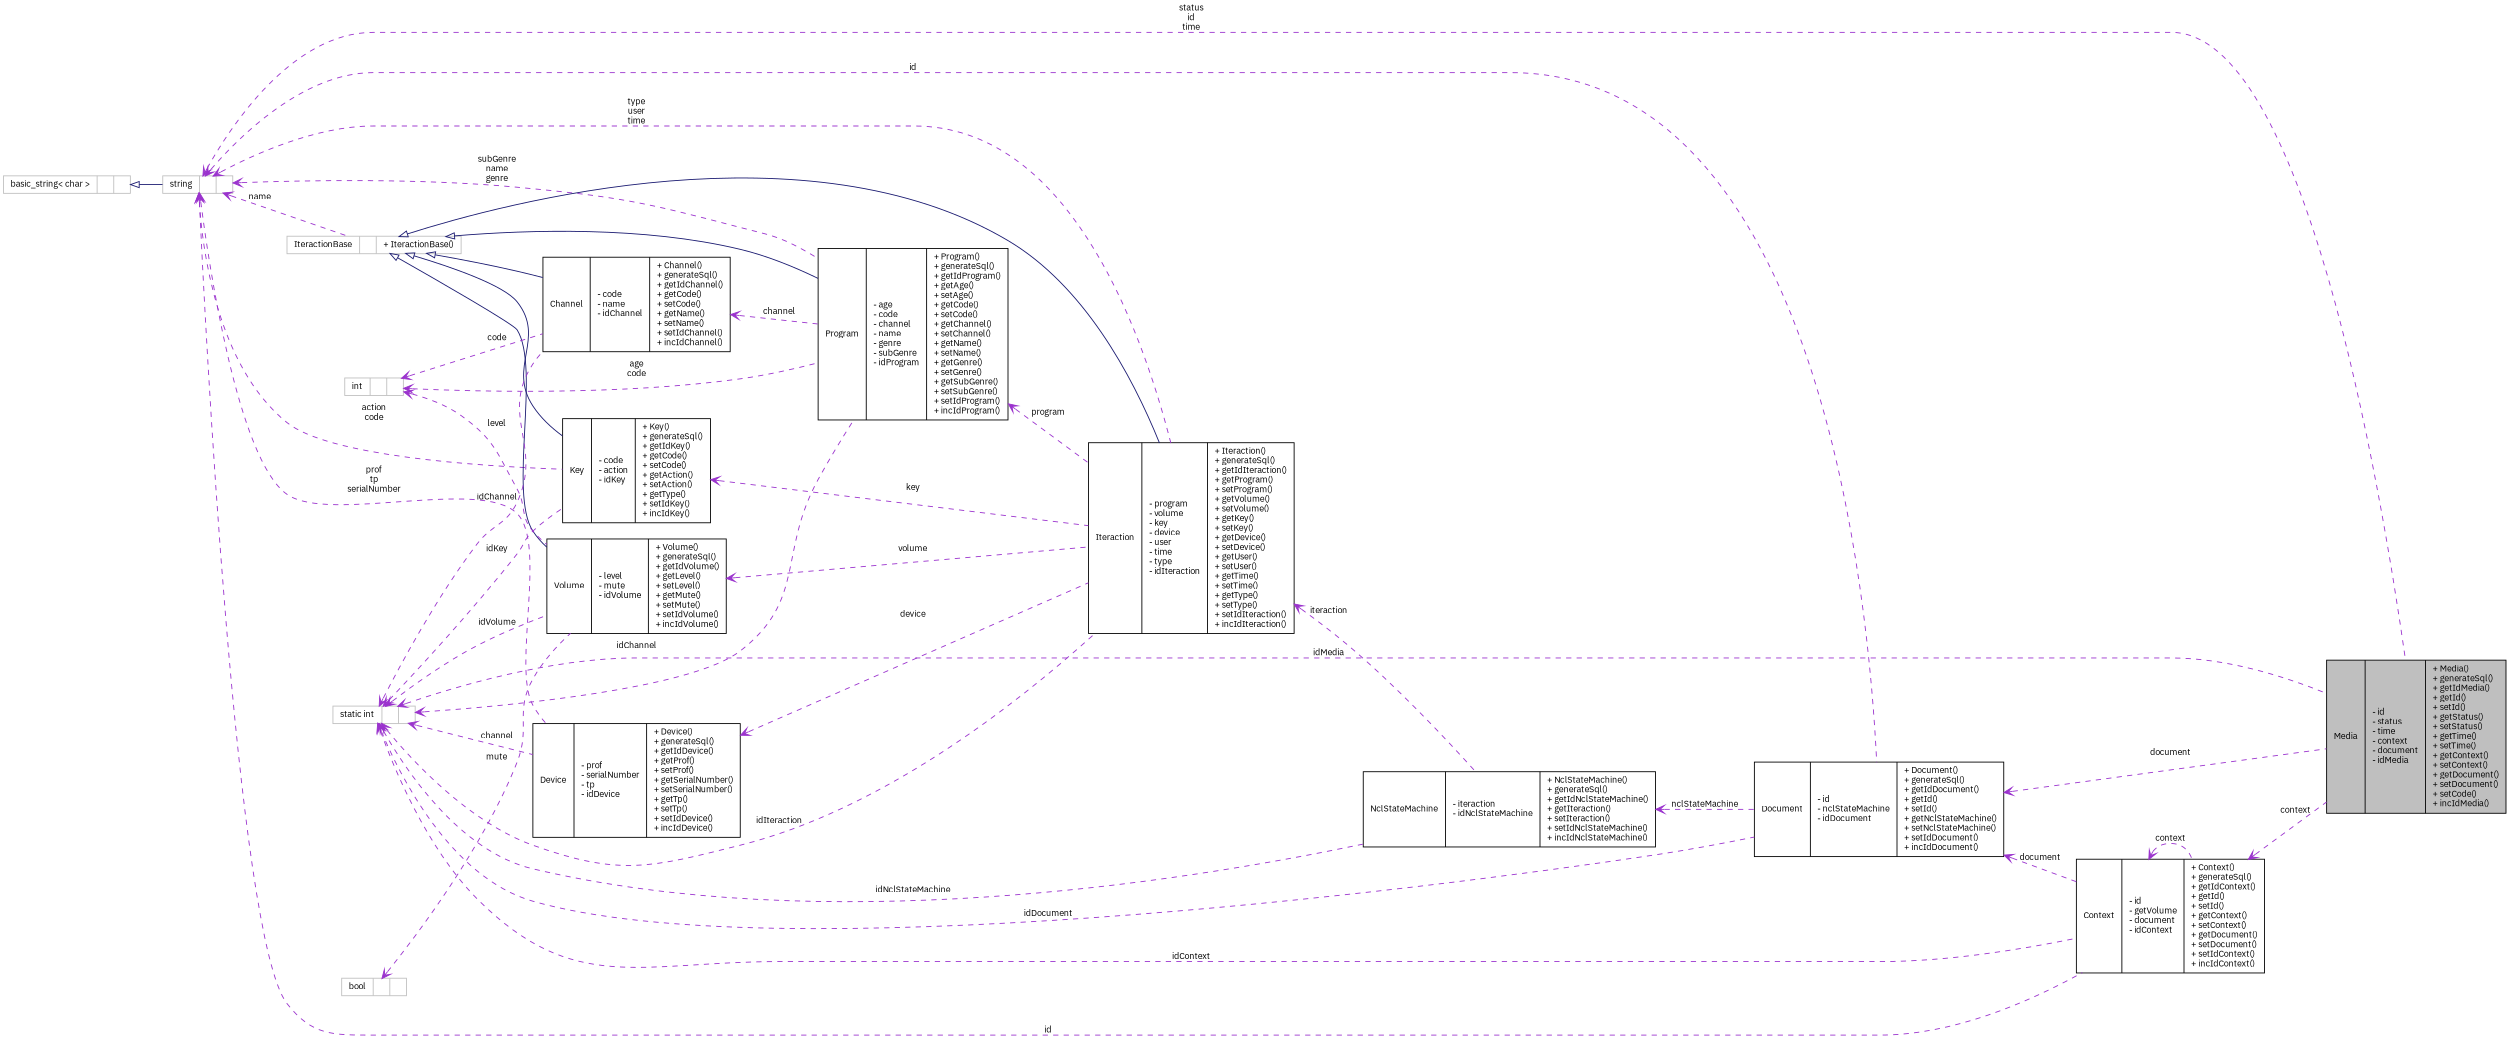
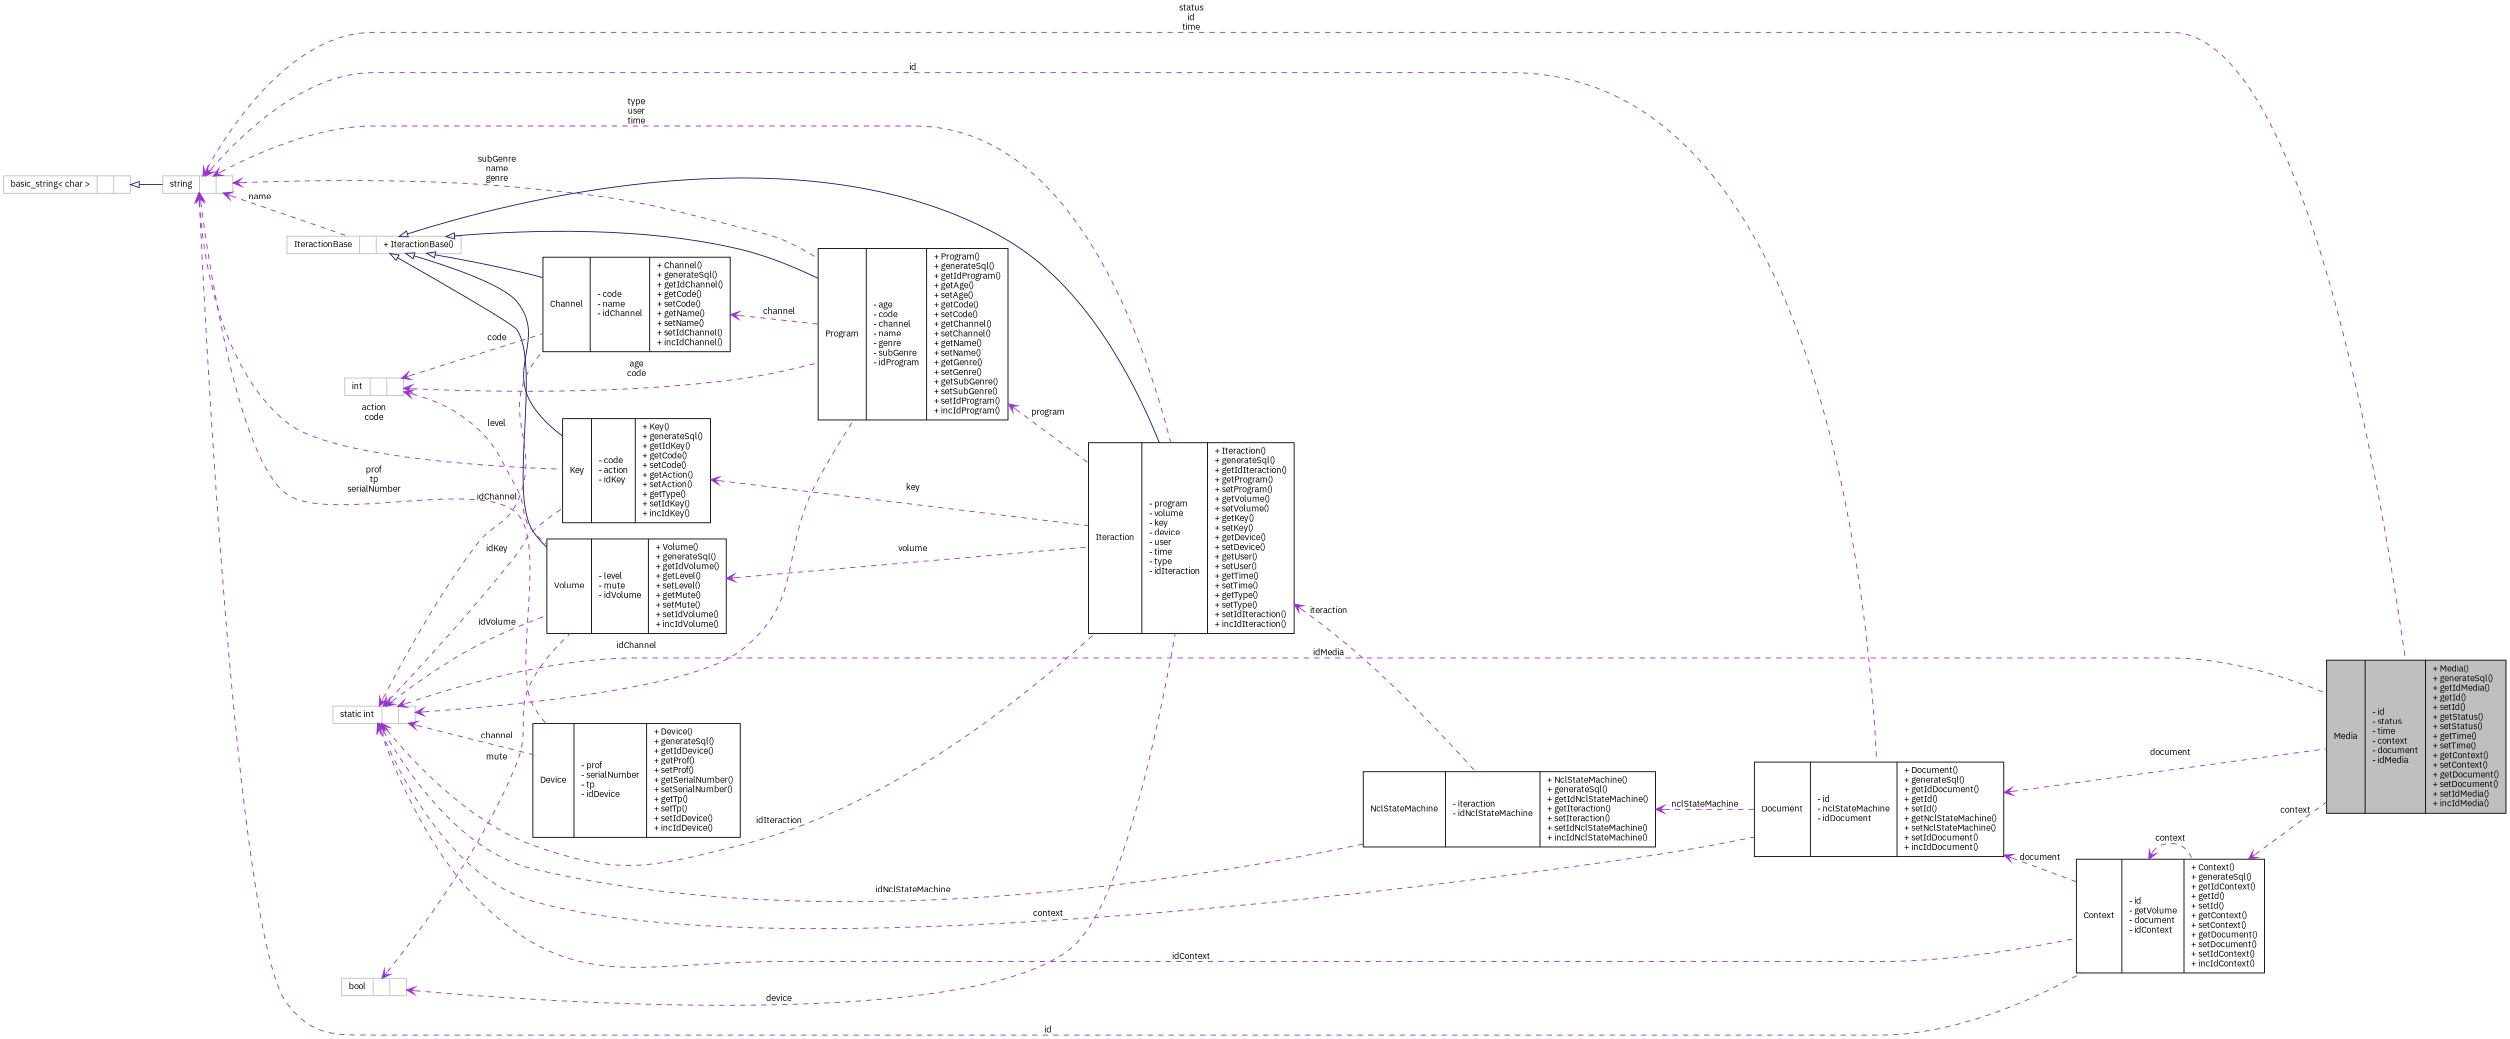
edge "Iteraction" -> "Device": now "Iteraction" -> "bool"
node "Media": text "+ setCode()" -> "+ setIdMedia()"
edge "Document" -> "static int": label "idDocument" -> "context"
